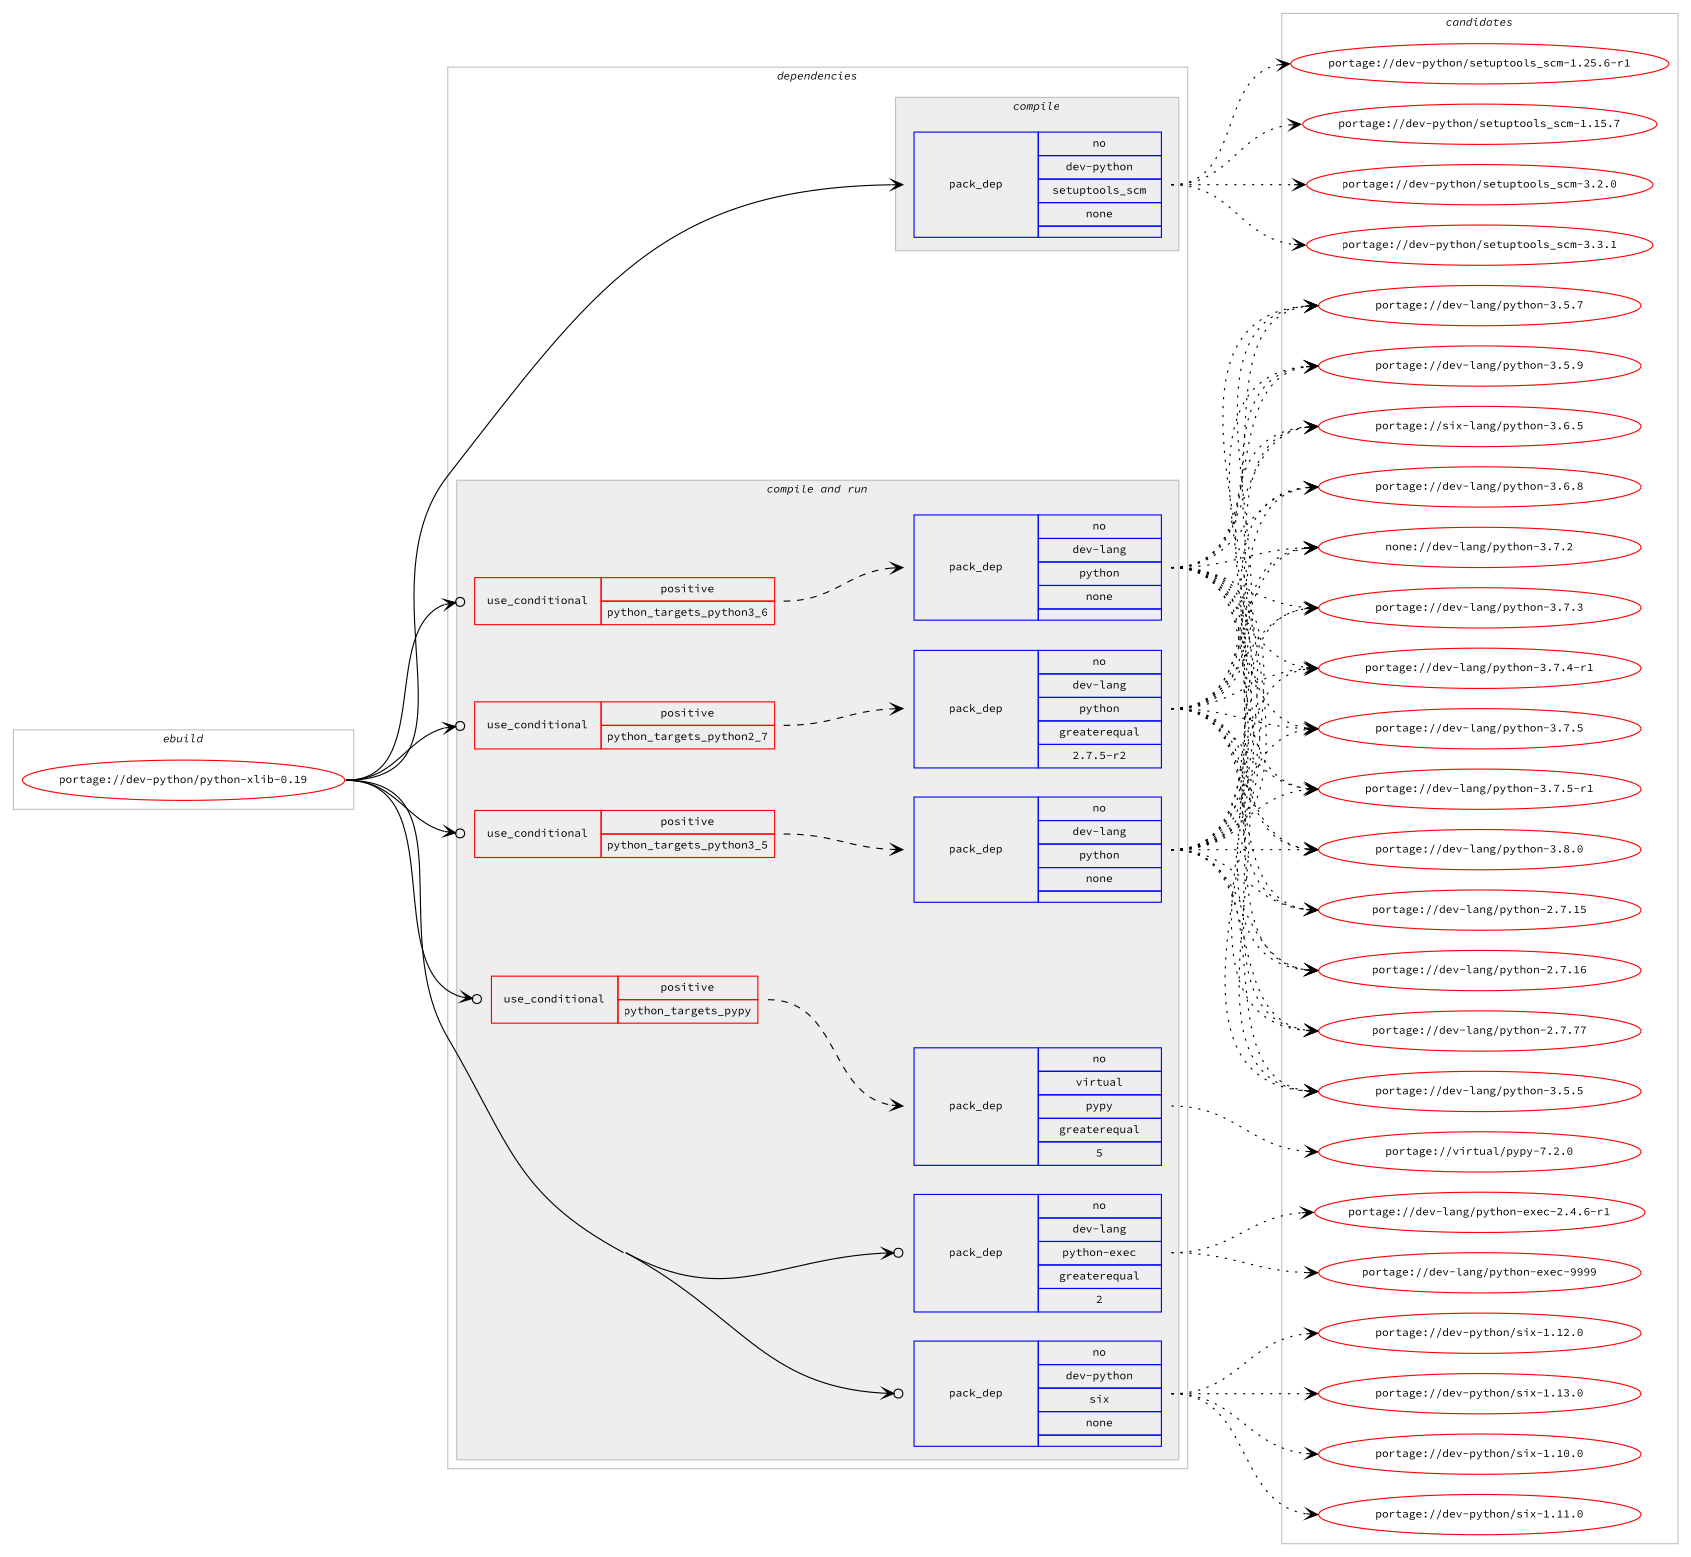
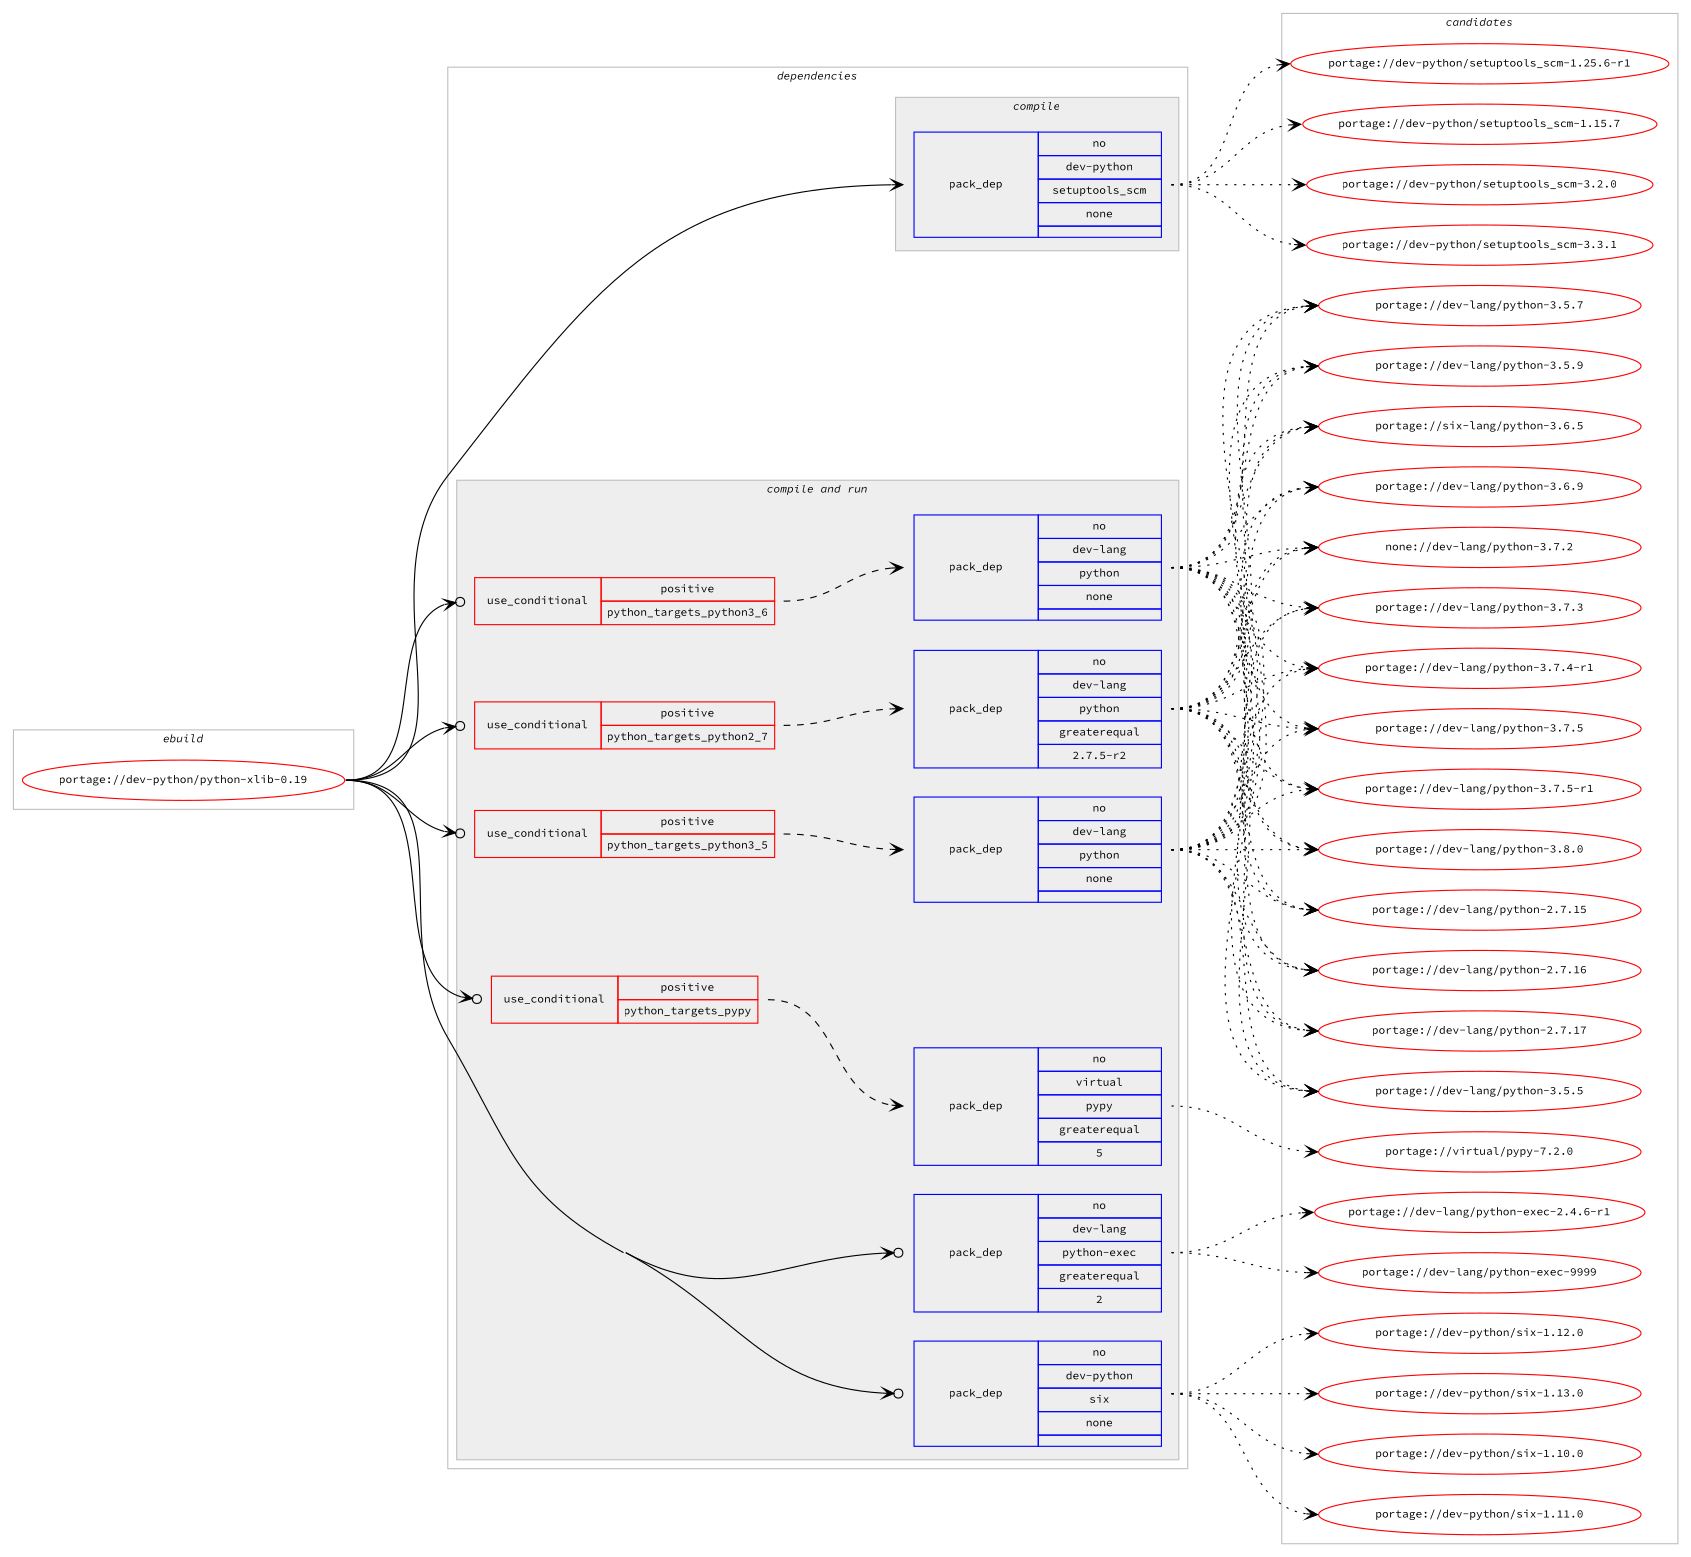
node "portage://dev-lang/python-3.6.8": label "portage://dev-lang/python-3.6.8" -> "portage://dev-lang/python-3.6.9"
node "portage://dev-lang/python-2.7.77": label "portage://dev-lang/python-2.7.77" -> "portage://dev-lang/python-2.7.17"
